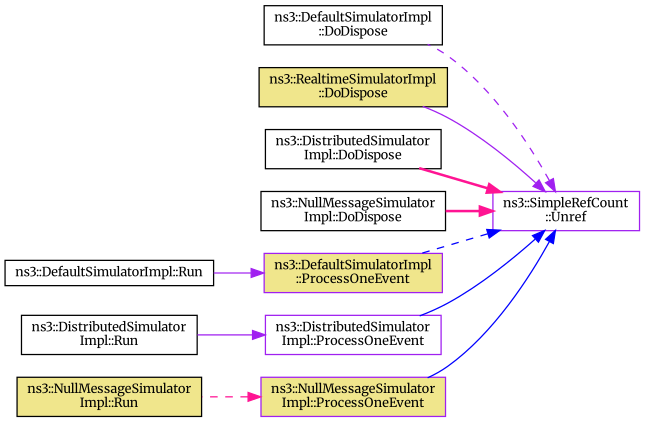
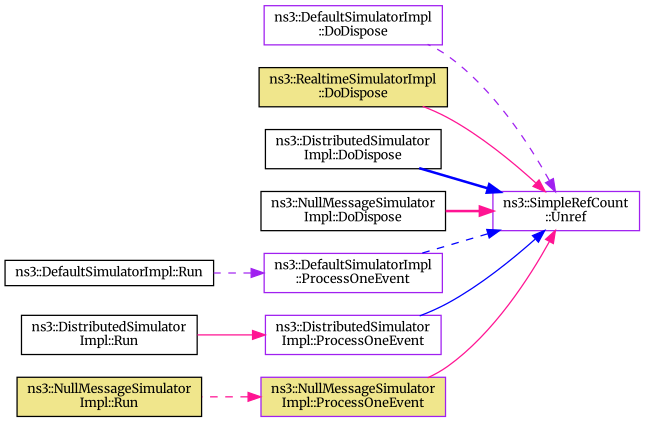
node "ns3::DefaultSimulatorImpl ::DoDispose": color black -> purple
edge "ns3::RealtimeSimulatorImpl ::DoDispose" -> "ns3::SimpleRefCount ::Unref": color purple -> deeppink
edge "ns3::DistributedSimulator Impl::DoDispose" -> "ns3::SimpleRefCount ::Unref": color deeppink -> blue
edge "ns3::DefaultSimulatorImpl::Run" -> "ns3::DefaultSimulatorImpl ::ProcessOneEvent": style solid -> dashed
node "ns3::DefaultSimulatorImpl ::ProcessOneEvent": fillcolor khaki -> white
edge "ns3::NullMessageSimulator Impl::ProcessOneEvent" -> "ns3::SimpleRefCount ::Unref": color blue -> deeppink
edge "ns3::DistributedSimulator Impl::Run" -> "ns3::DistributedSimulator Impl::ProcessOneEvent": color purple -> deeppink
